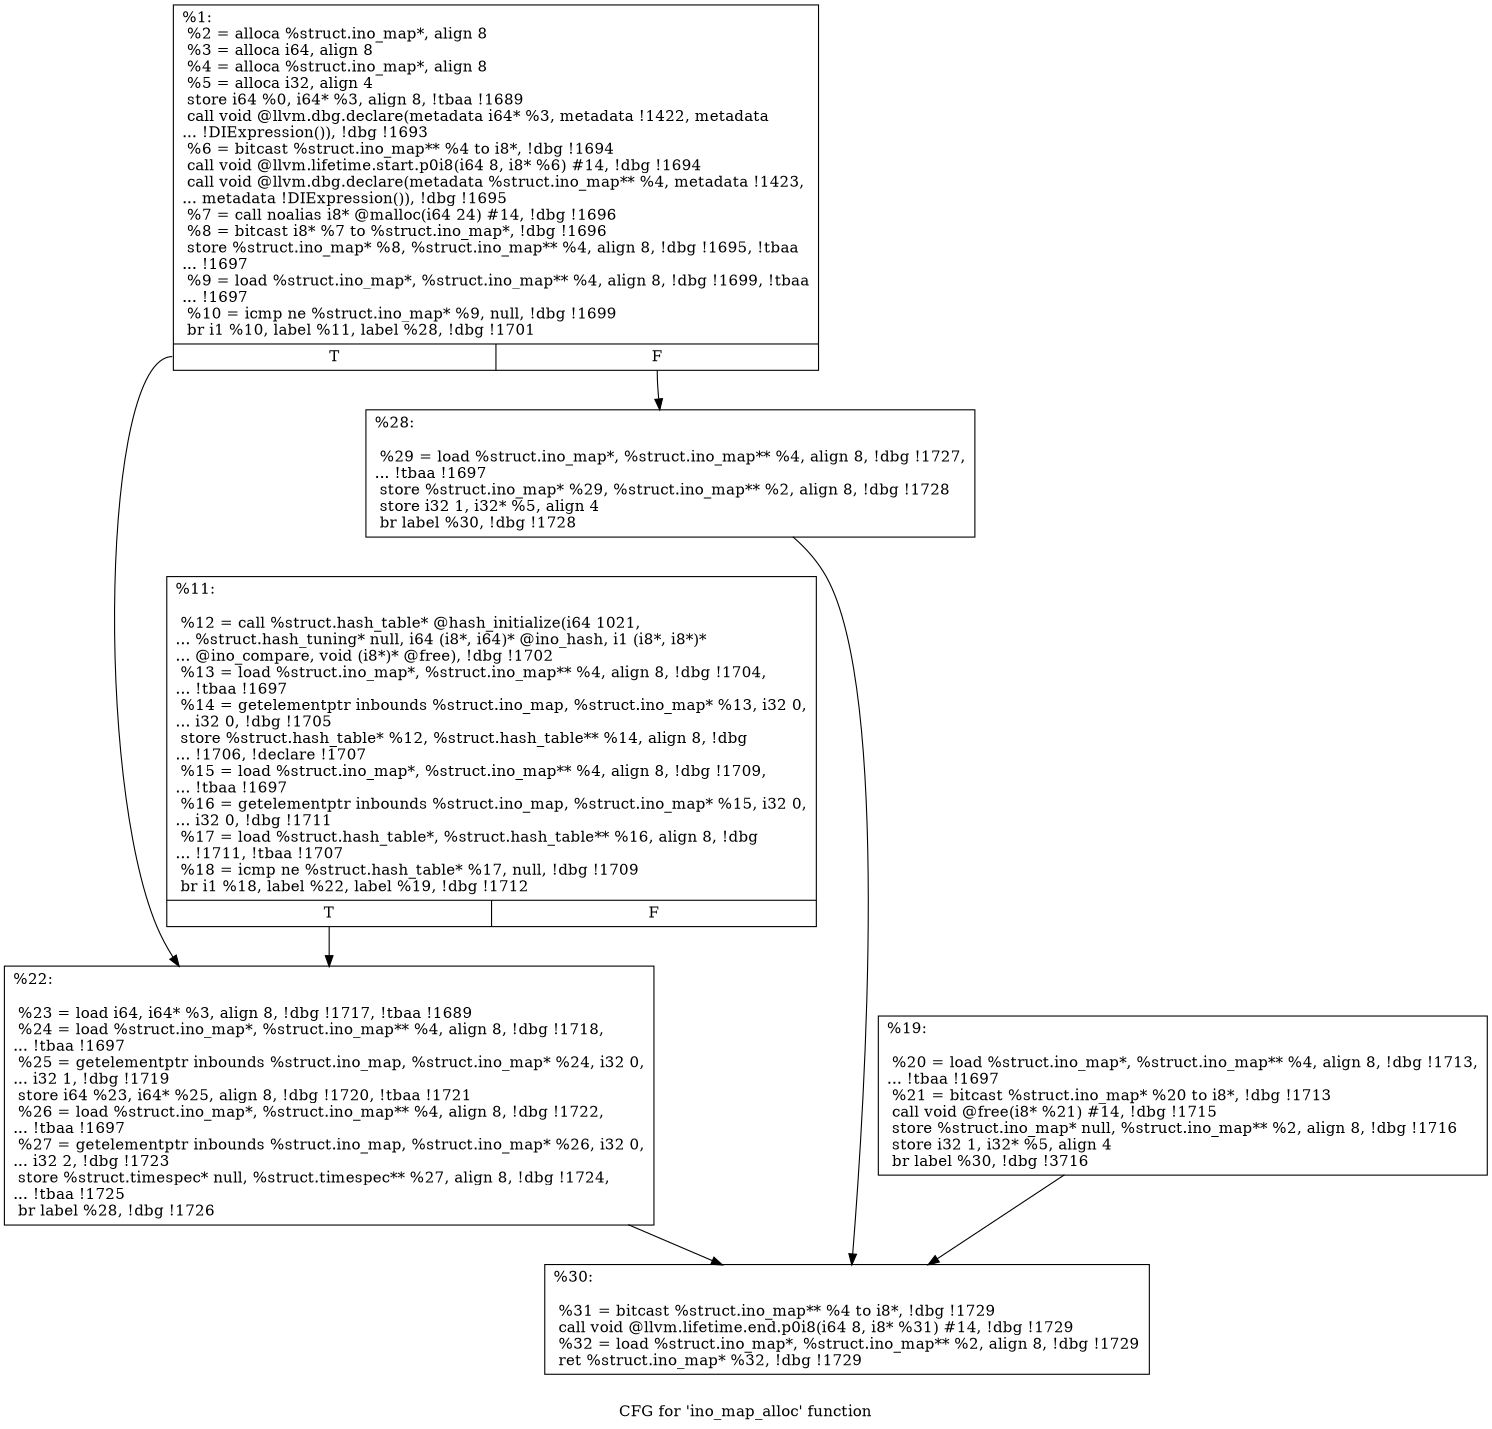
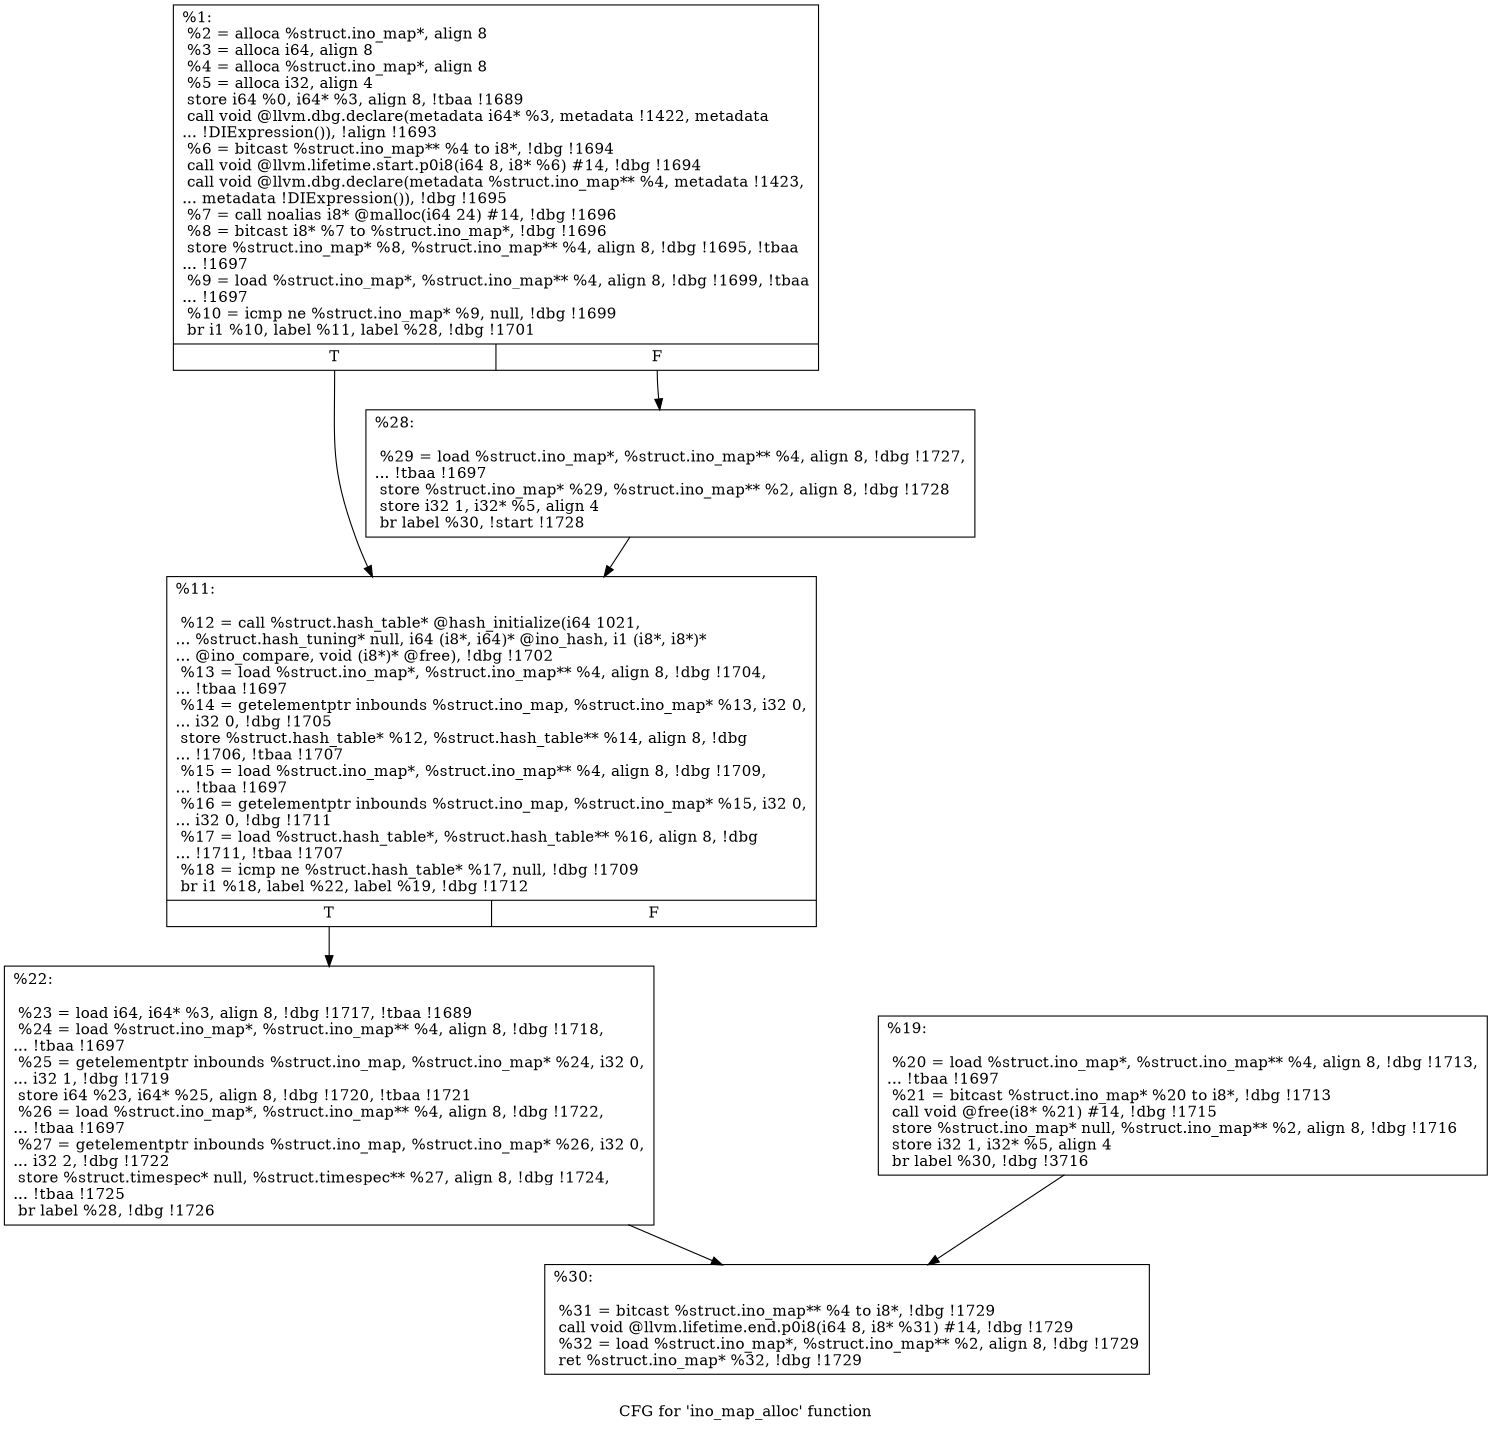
node "%1:": text "... !DIExpression()), !dbg !1693" -> "... !DIExpression()), !align !1693"
node "%28:": text "br label %30, !dbg !1728" -> "br label %30, !start !1728"
edge "%1:" -> "%22:": now "%1:" -> "%11:"
node "%11:": text "... !1706, !declare !1707" -> "... !1706, !tbaa !1707"
edge "%28:" -> "%30:": now "%28:" -> "%11:"
node "%22:": text "... i32 2, !dbg !1723" -> "... i32 2, !dbg !1722"
